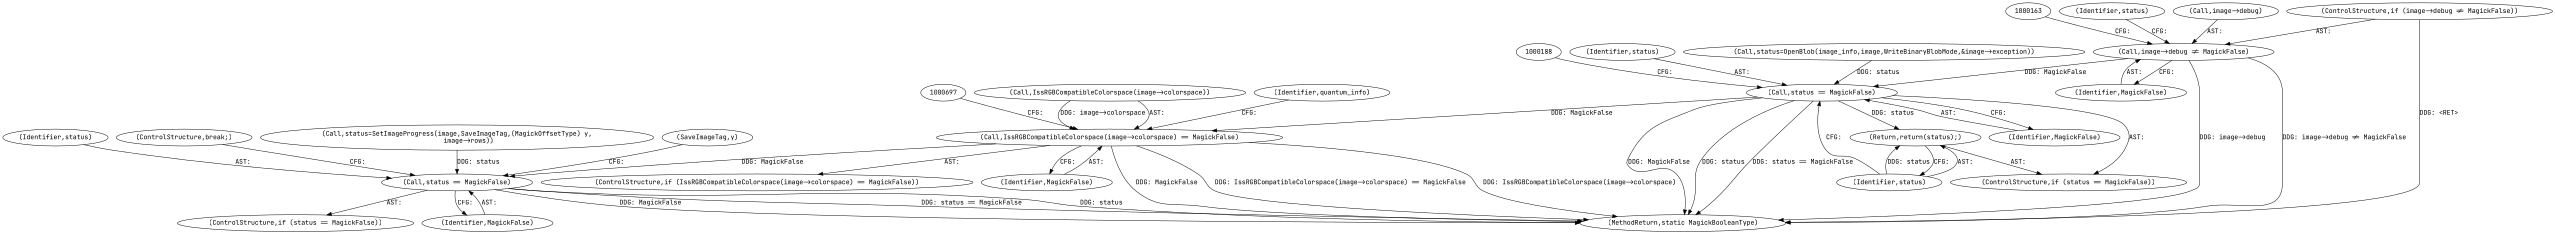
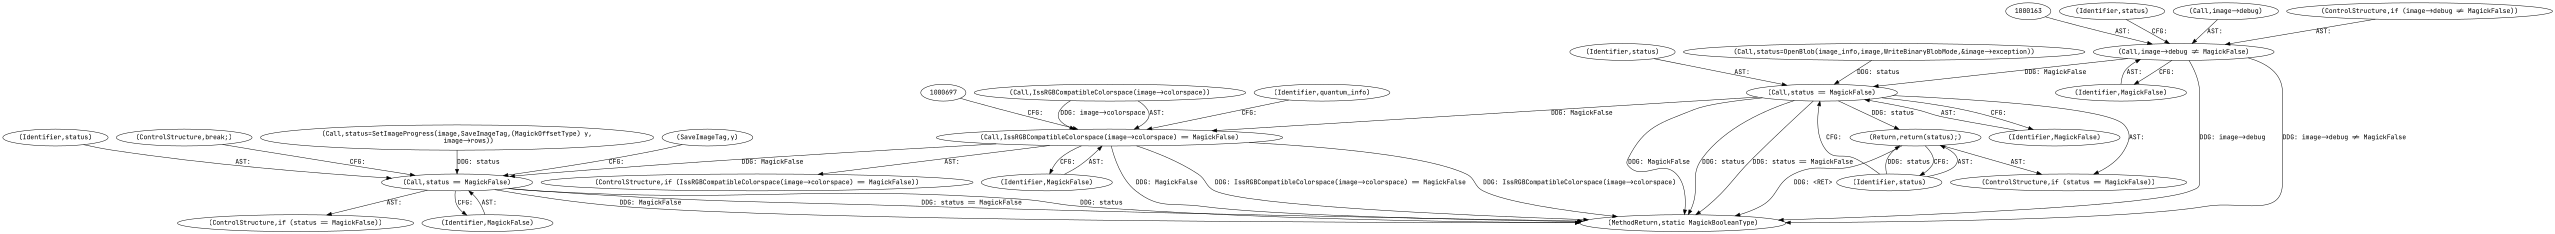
edge "1000163" -> "(Call,image->debug != MagickFalse)": label "CFG: " -> "AST: "
node "1000188": removed
edge "(ControlStructure,if (image->debug != MagickFalse))" -> "(MethodReturn,static MagickBooleanType)": now "(Return,return(status);)" -> "(MethodReturn,static MagickBooleanType)"
